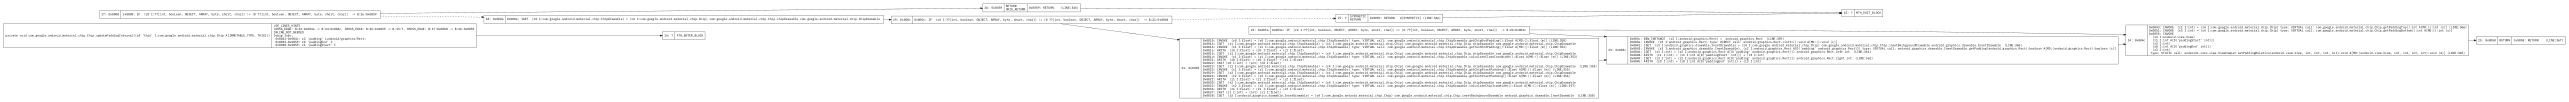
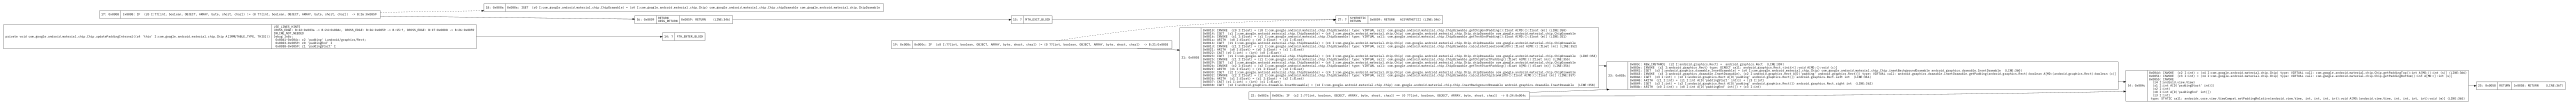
edge "27: ?" -> "15: ?": reversed
edge "18: 0x000a" -> "19: 0x000c": removed
